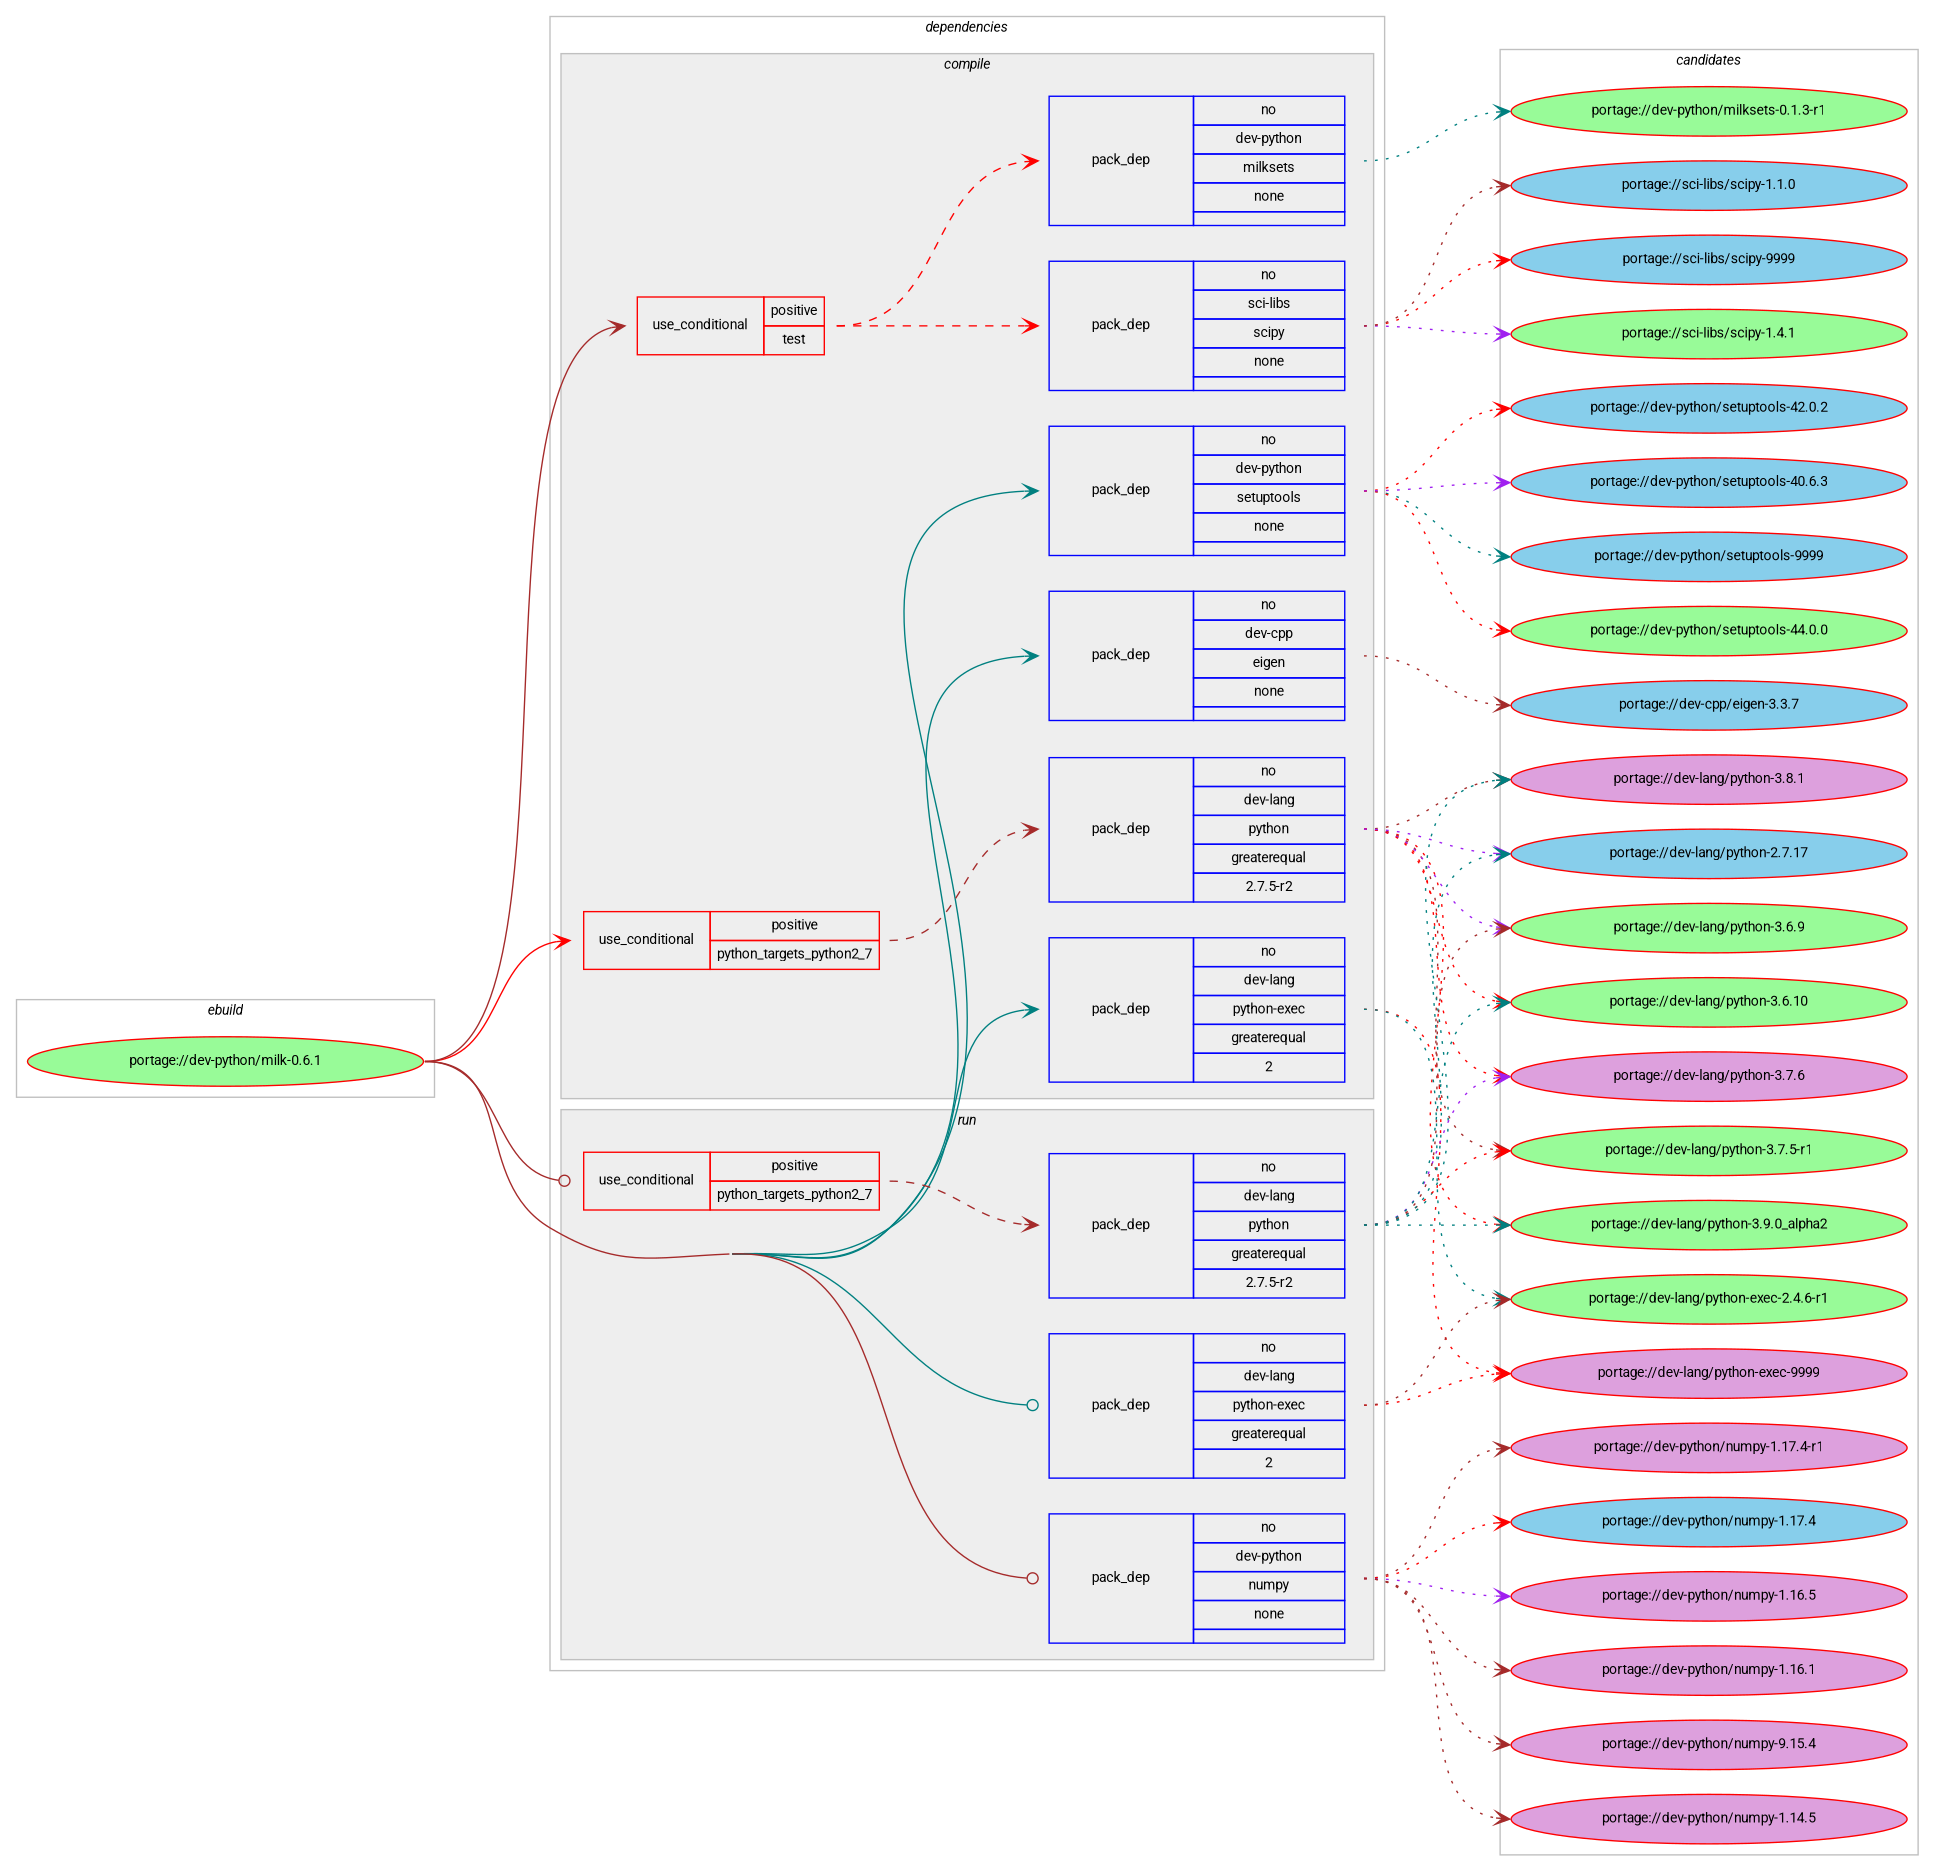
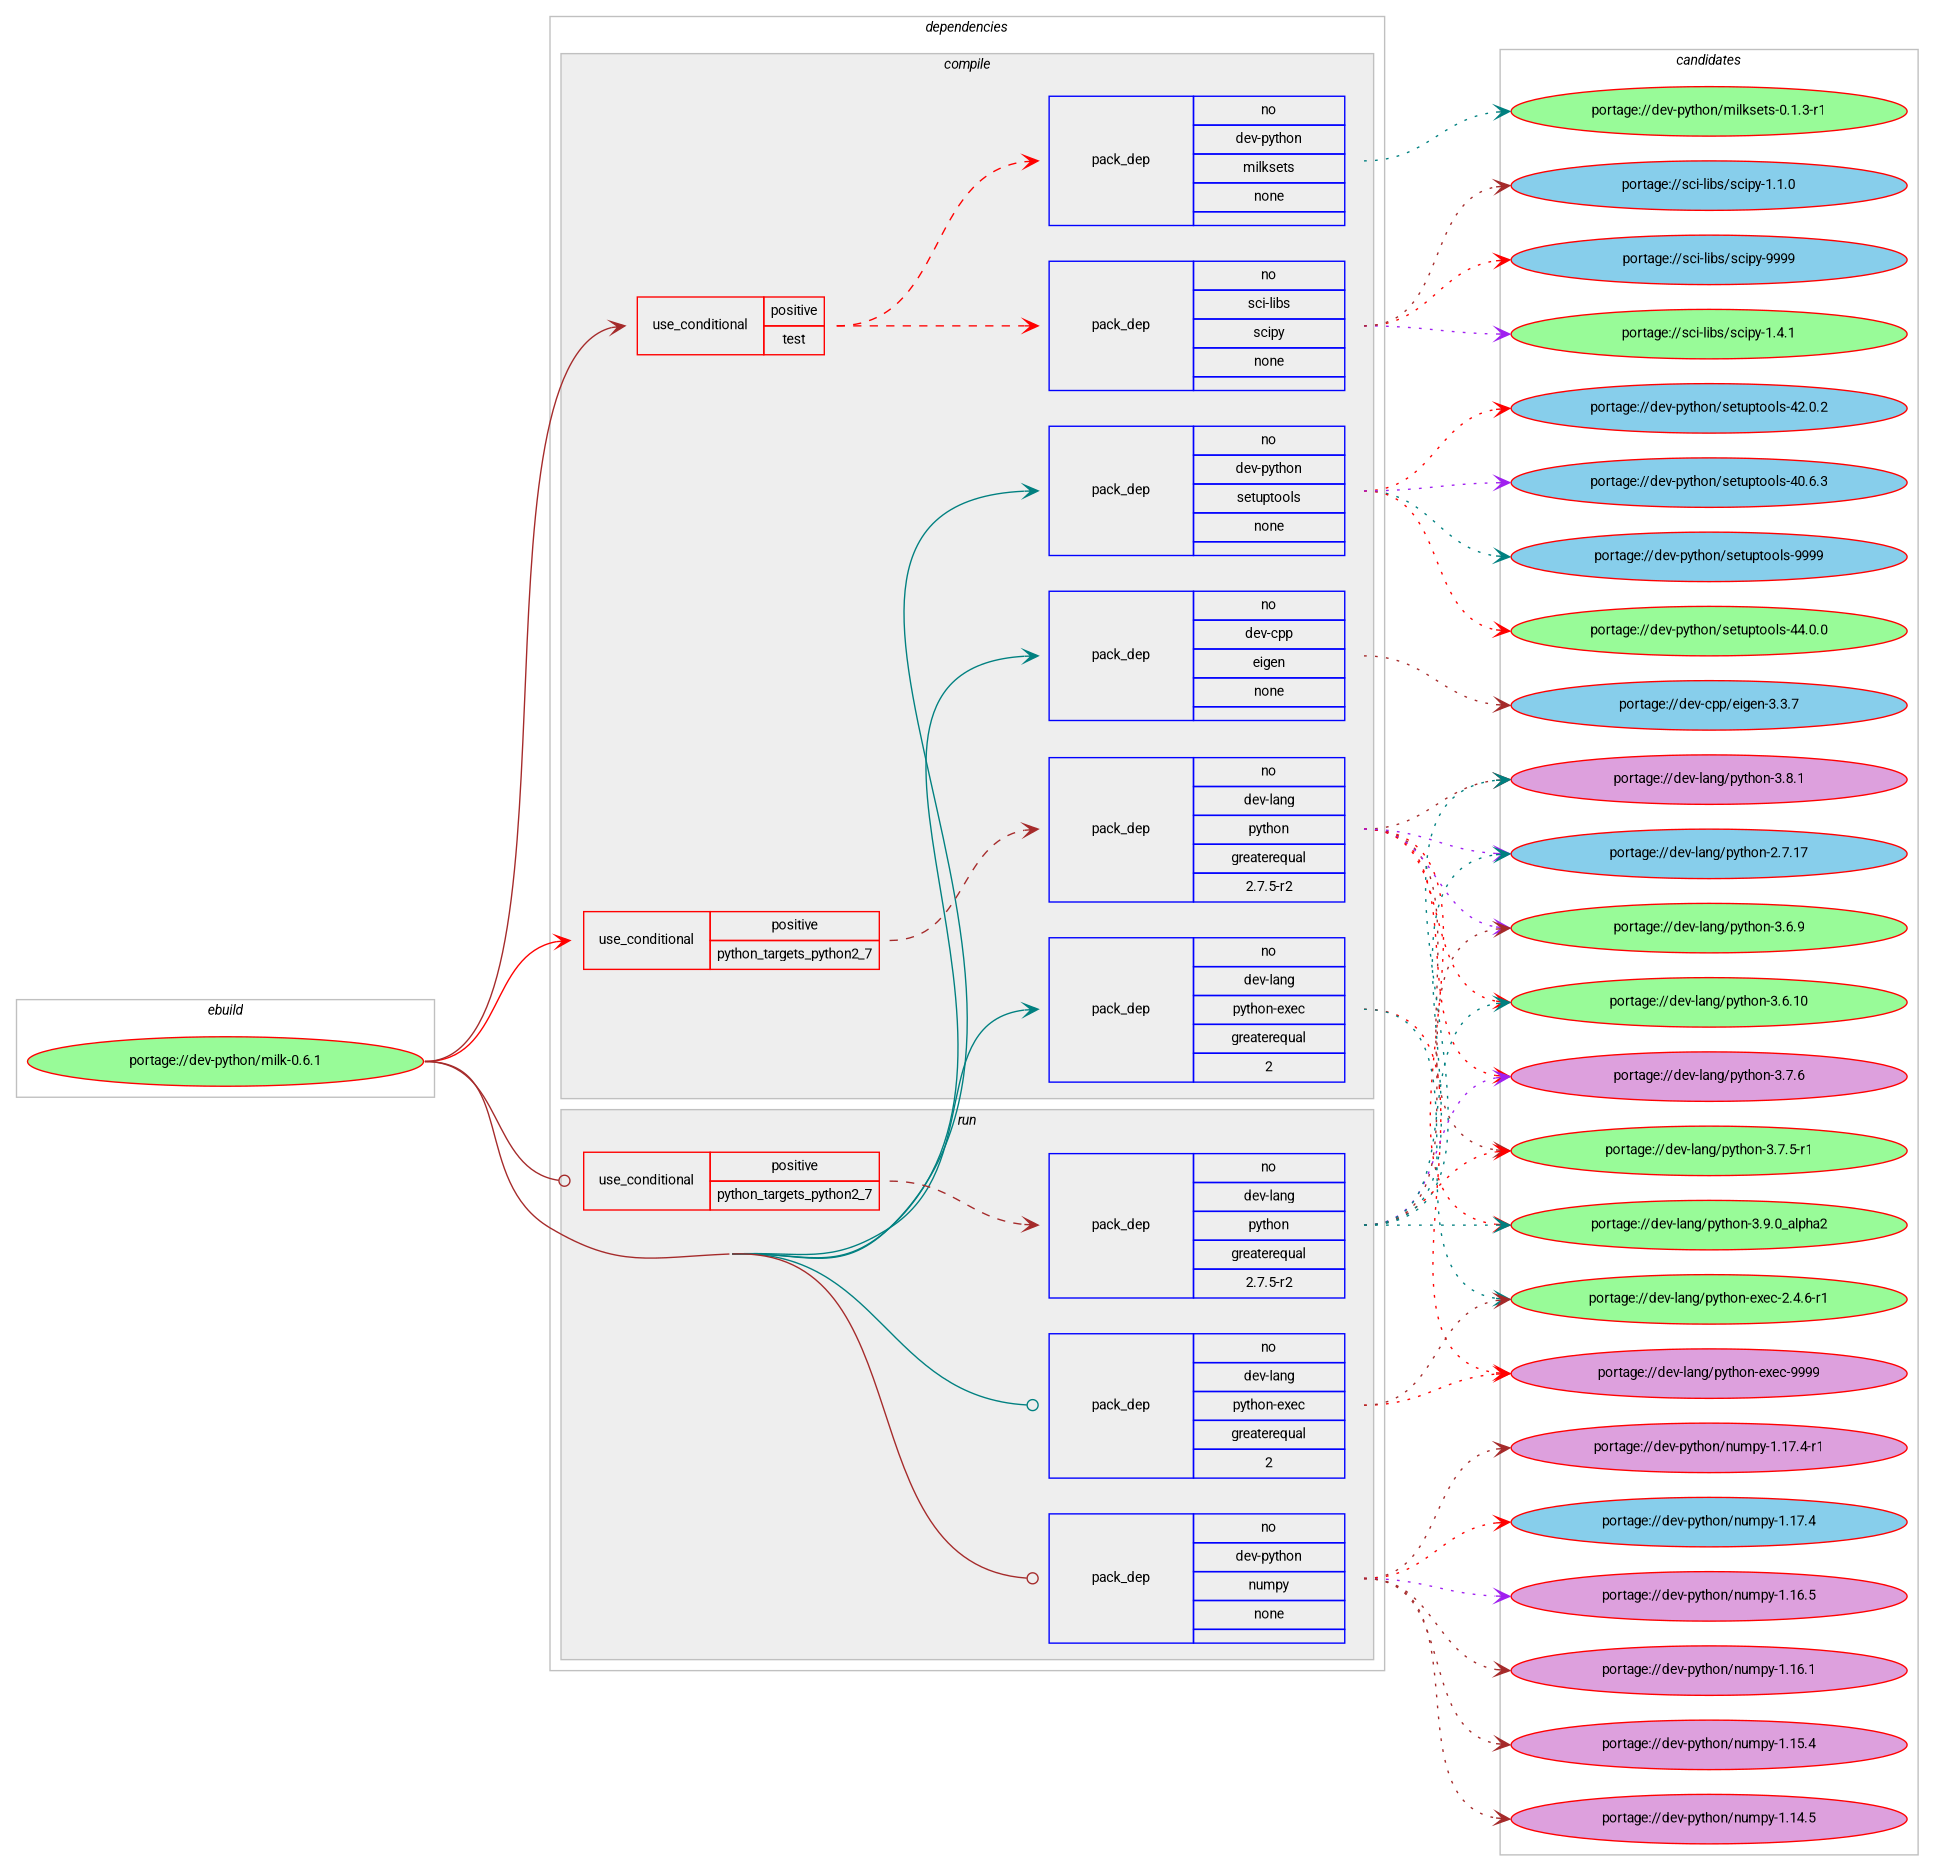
node "portage://dev-python/numpy-9.15.4": label "portage://dev-python/numpy-9.15.4" -> "portage://dev-python/numpy-1.15.4"
